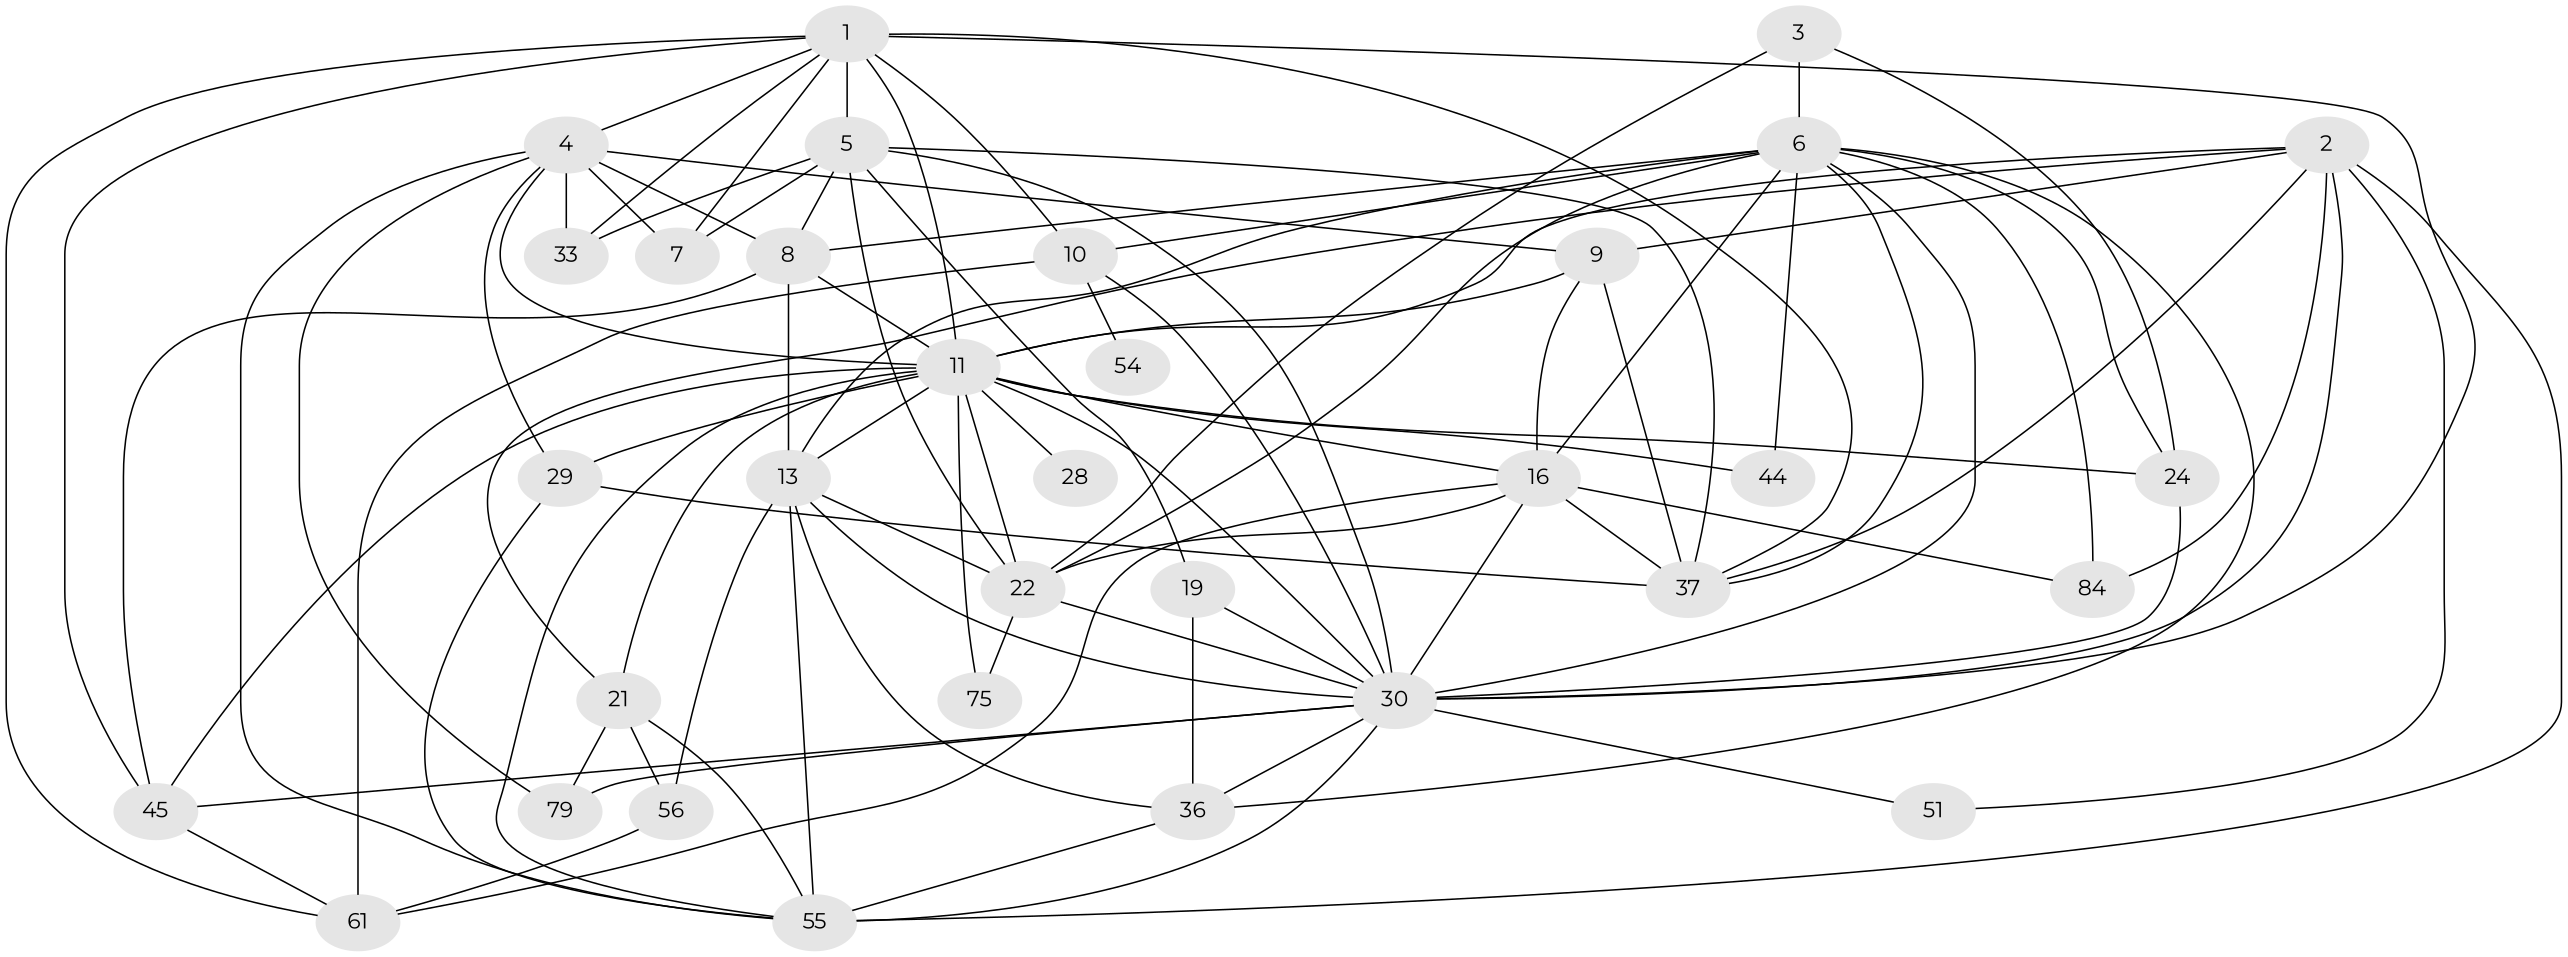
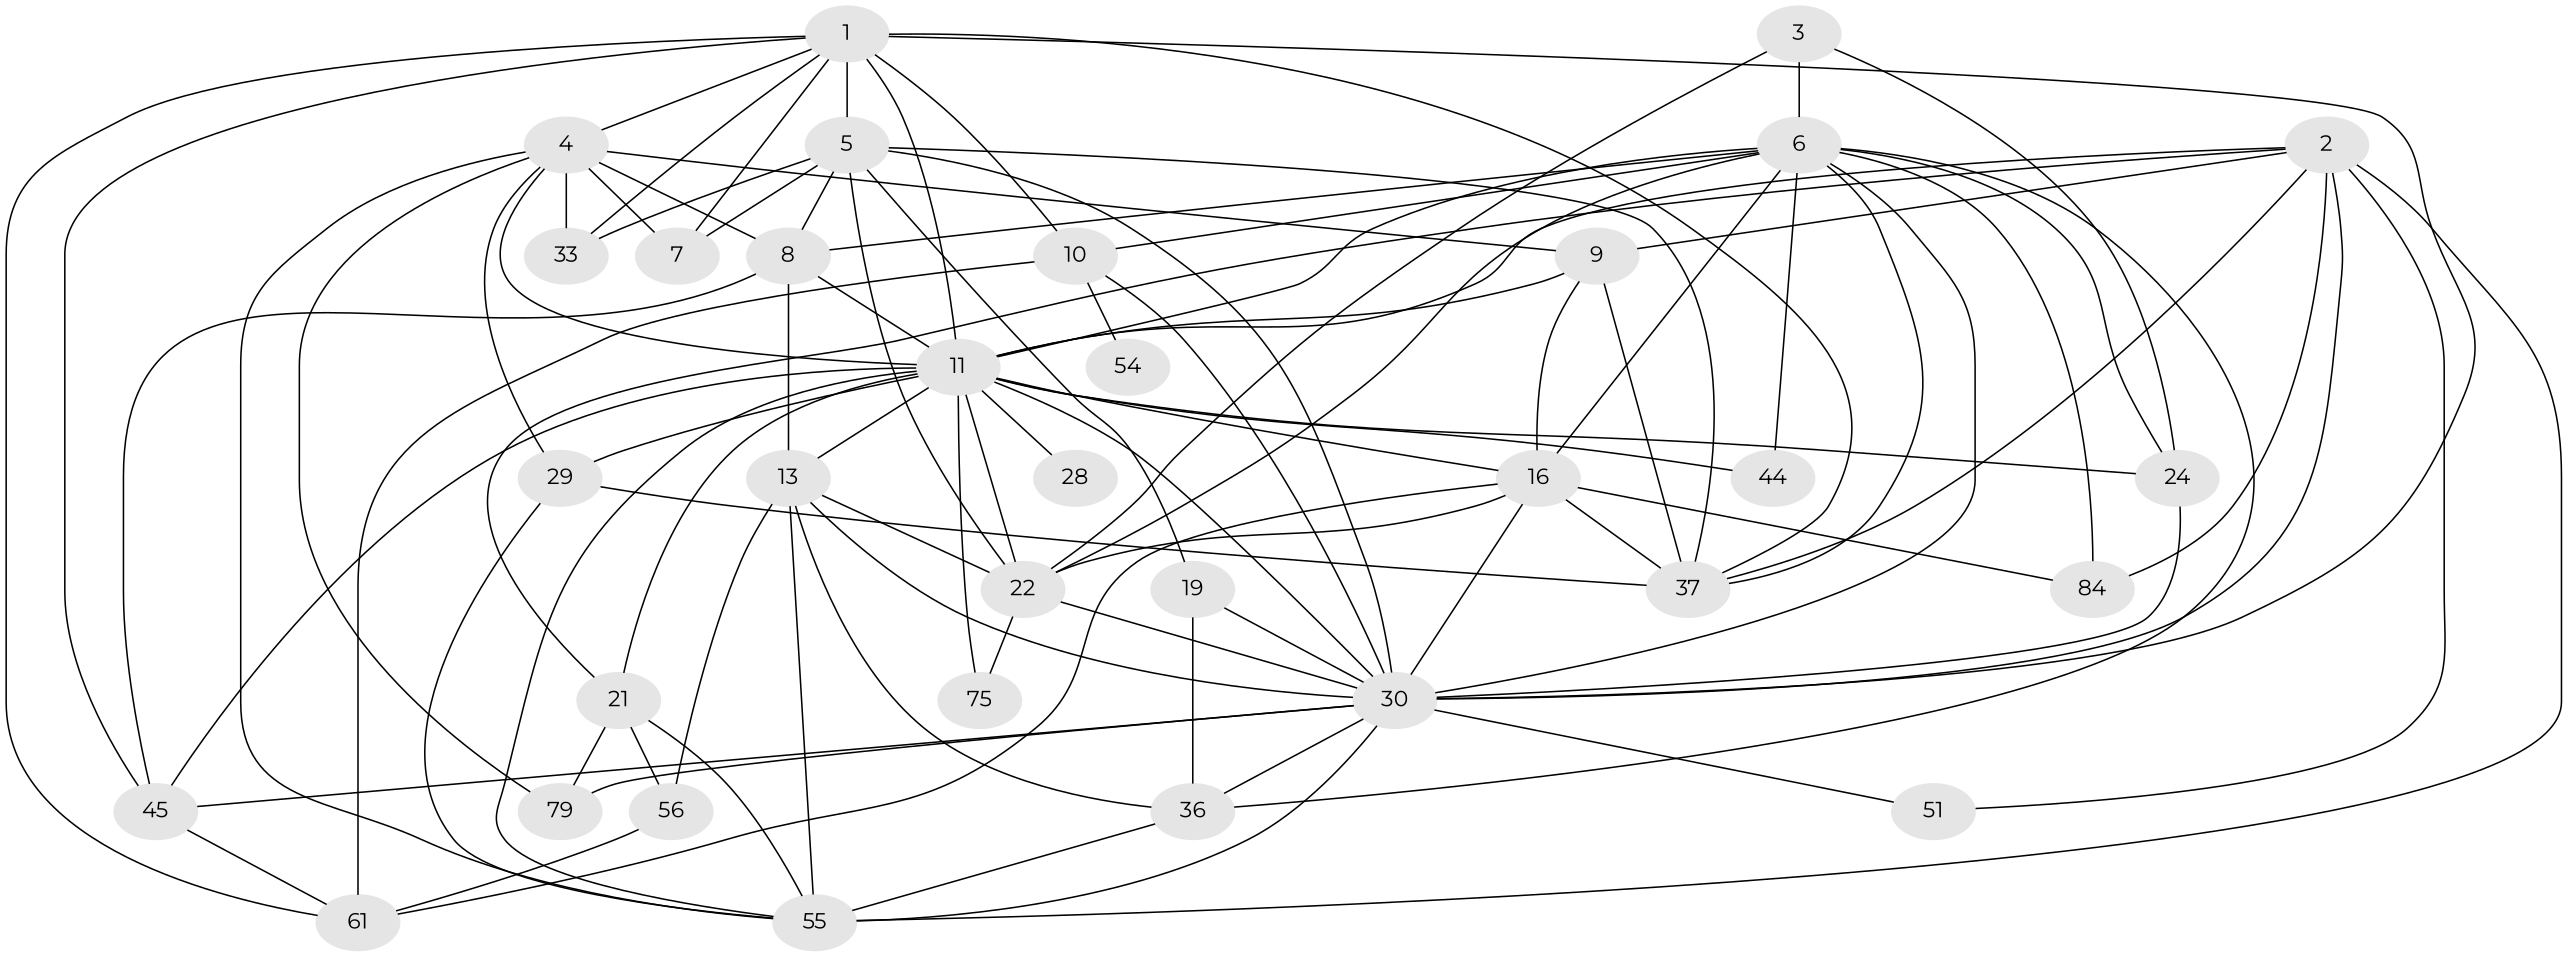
edge "6" -- "13": now "6" -- "11"
